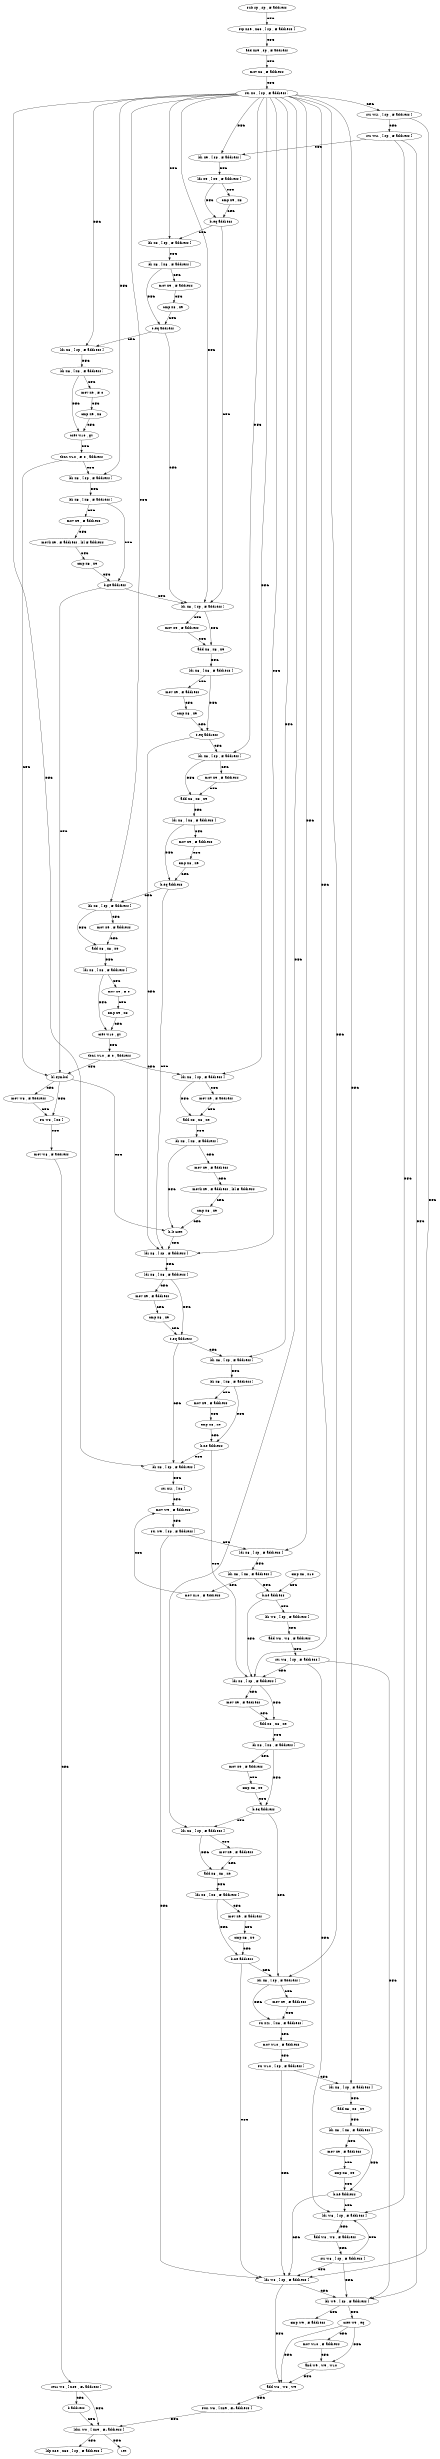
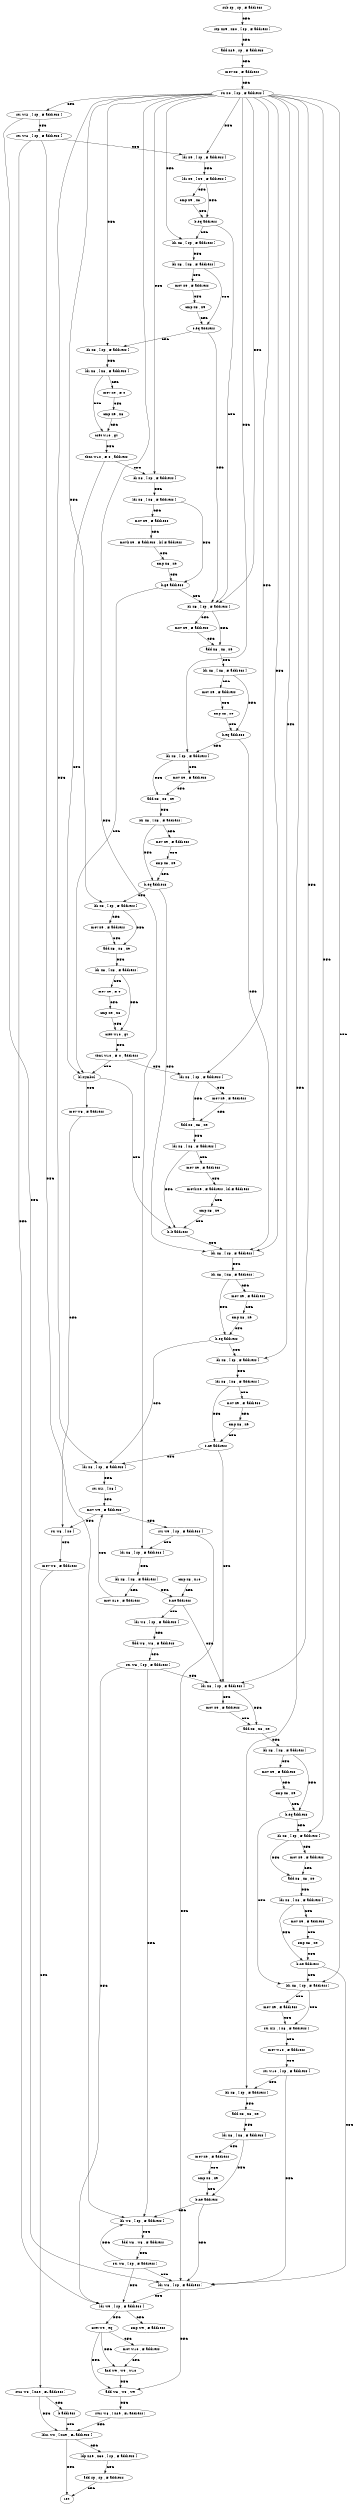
edge "bl symbol" -> "str w8 , [ x0 ]": now "mov w9 , # address" -> "str w8 , [ x0 ]"
node "b.lt cset": label "b.lt cset" -> "b.lt address"
node "add sp , sp , # address": added
